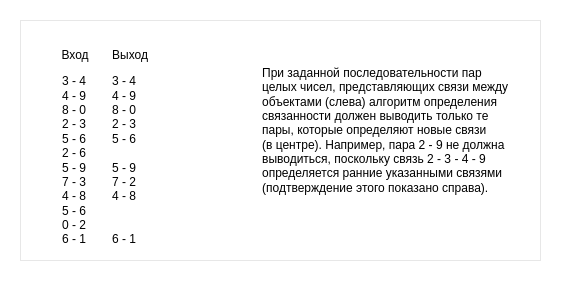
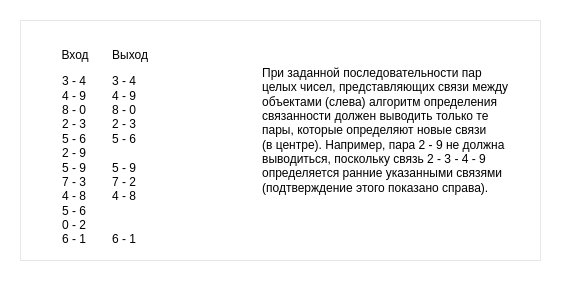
node "3 - 4 4 - 9 8 - 0 2 - 3 5 - 6 2 - 6 5 - 9 7 - 3 4 - 8 5 - 6 0 - 2 6 - 1": label "3 - 4 4 - 9 8 - 0 2 - 3 5 - 6 2 - 6 5 - 9 7 - 3 4 - 8 5 - 6 0 - 2 6 - 1" -> "3 - 4 4 - 9 8 - 0 2 - 3 5 - 6 2 - 9 5 - 9 7 - 3 4 - 8 5 - 6 0 - 2 6 - 1"
